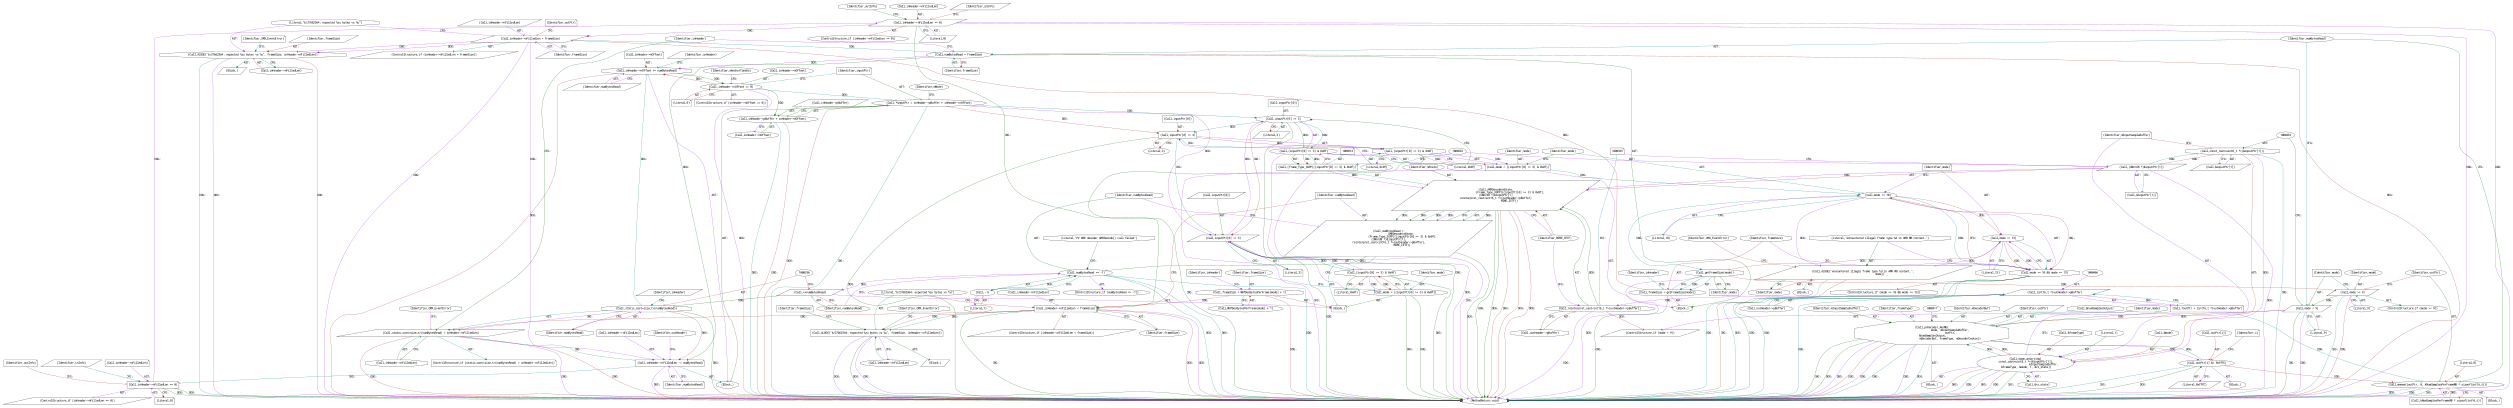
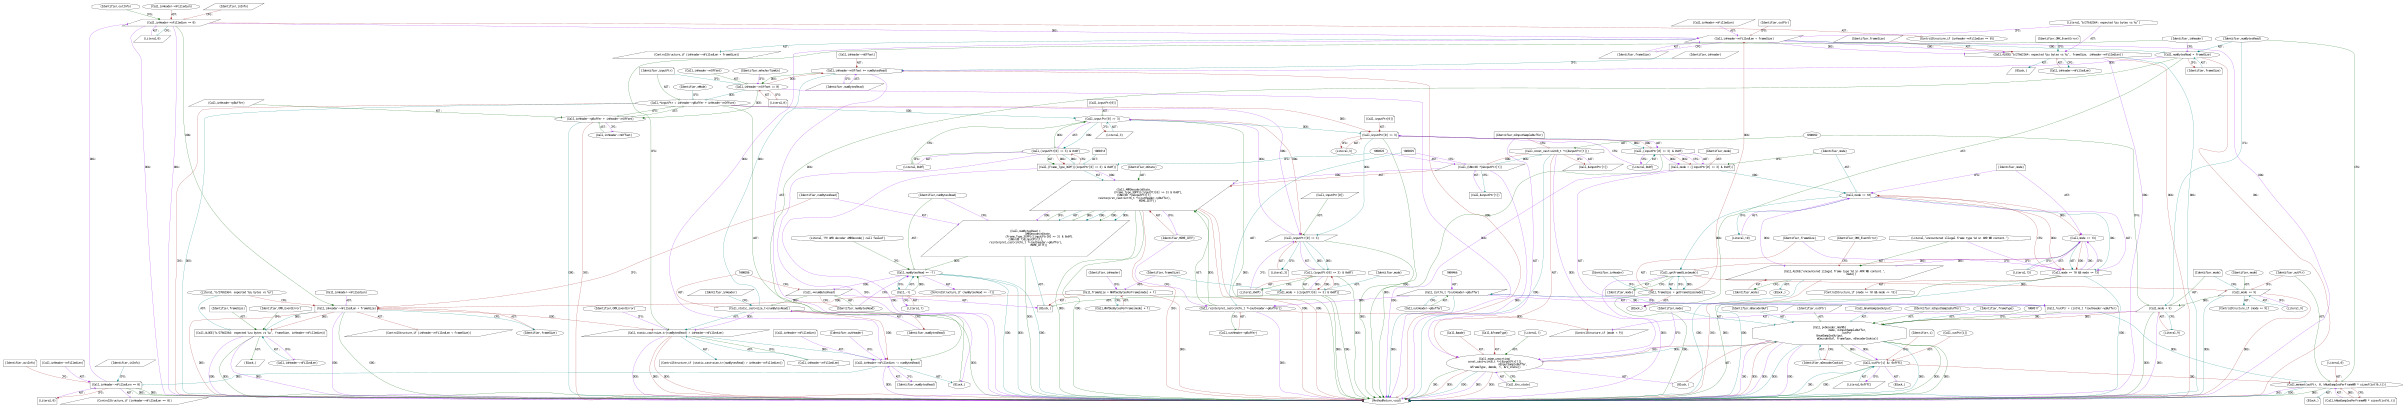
node "(ControlStructure,if (inHeader->nOffset == 0))": removed
edge "(Call,mode >= 10)" -> "(Literal,10)": arrowhead tee -> diamond
node "(Identifier,mDecoderCookie)": added
